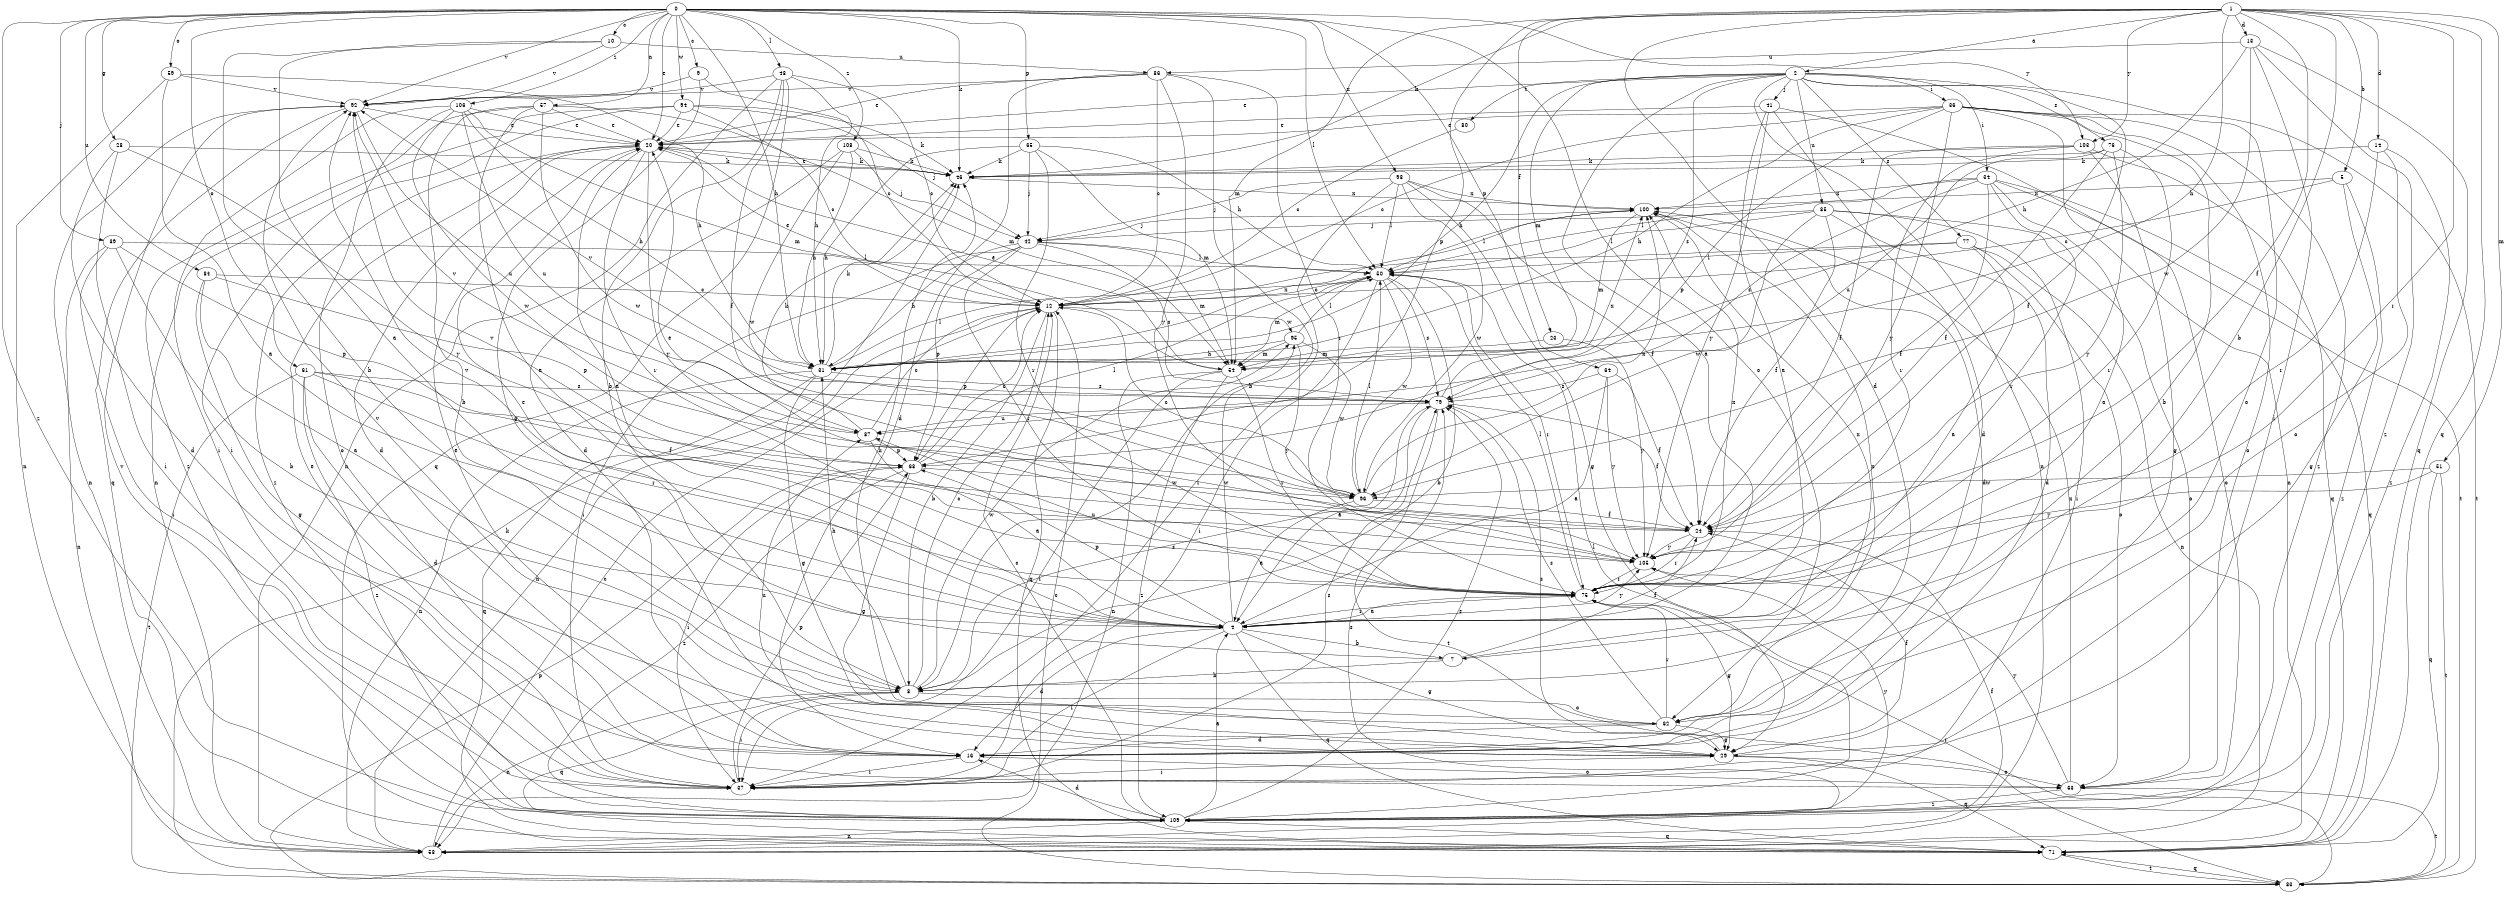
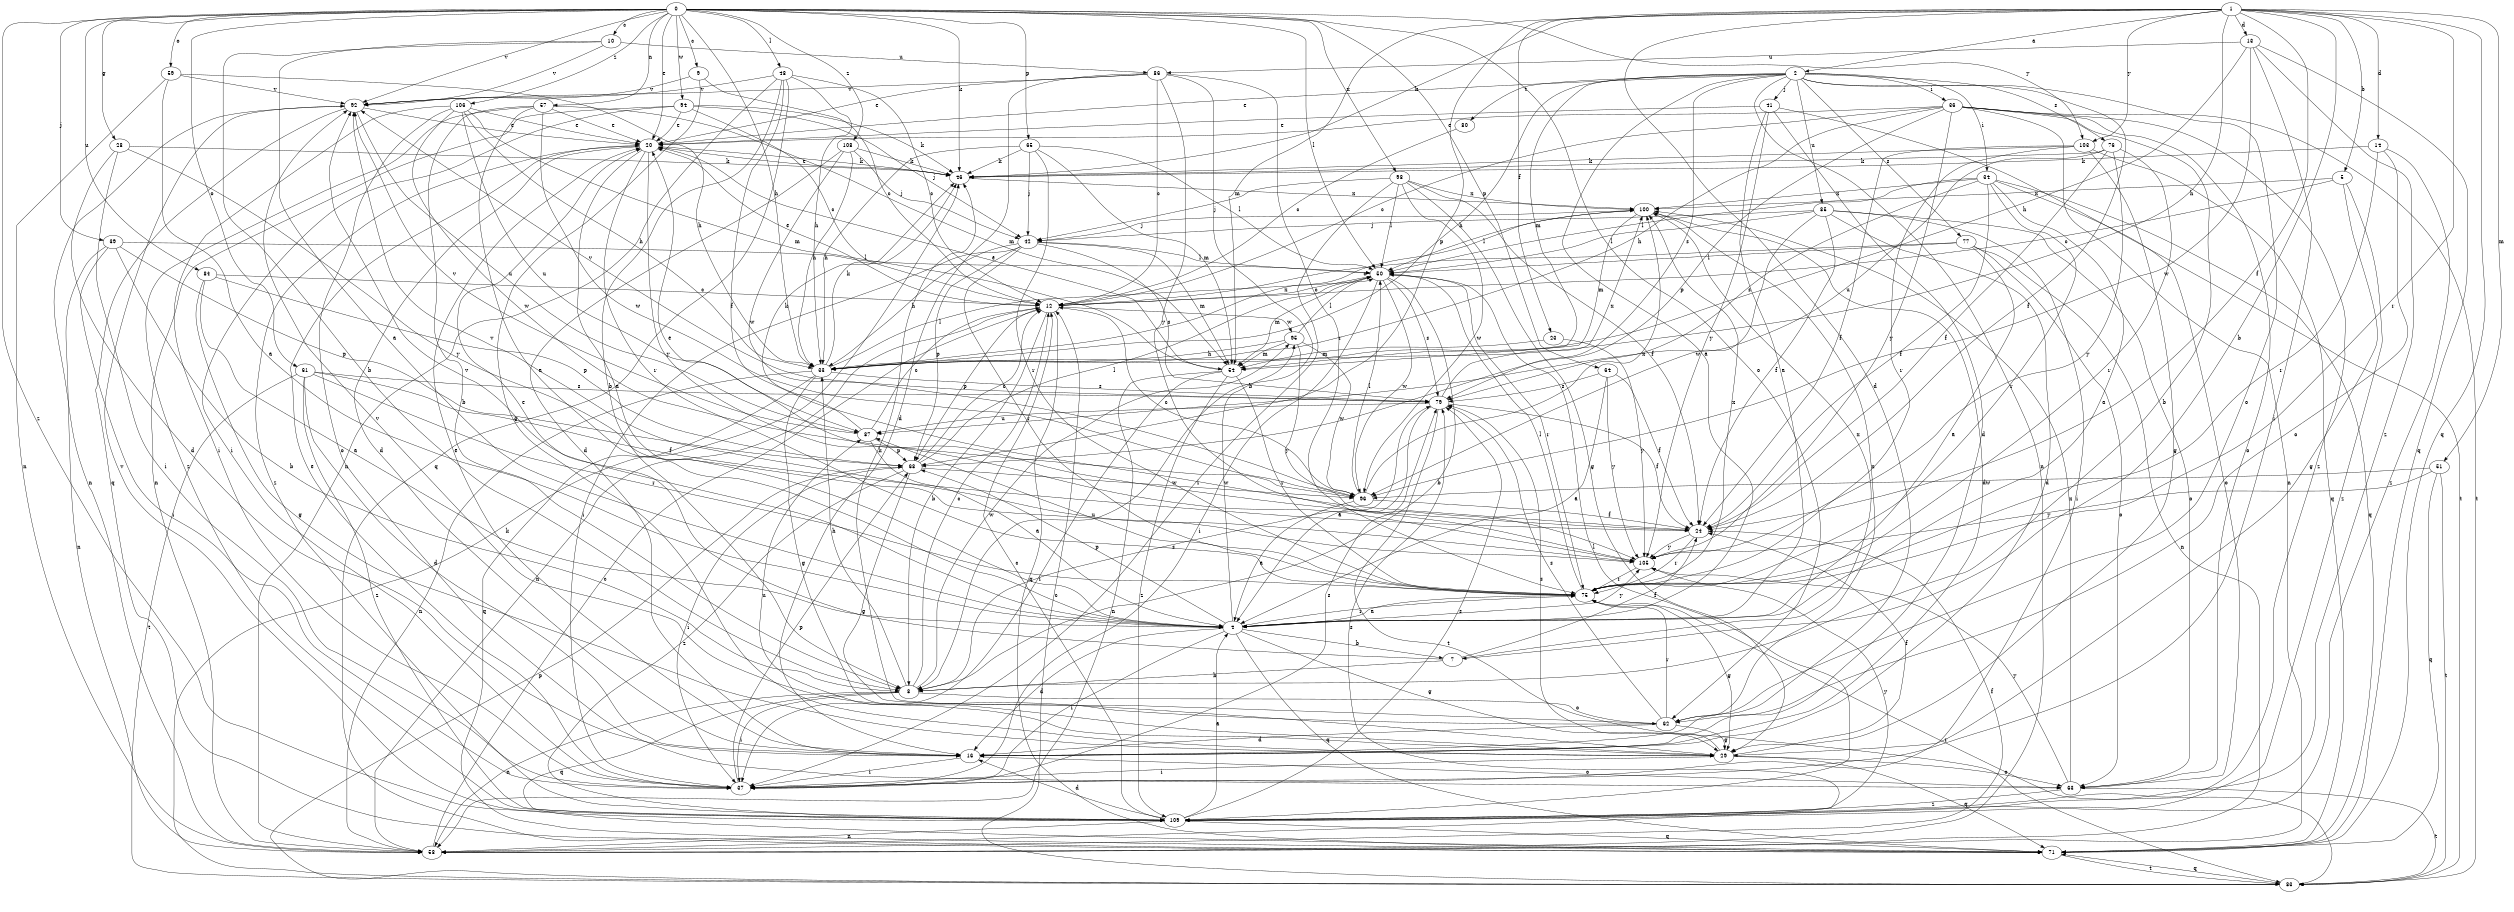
edge "65" -> "50": label "h" -> "l"
node "31": label "31" -> "33"
